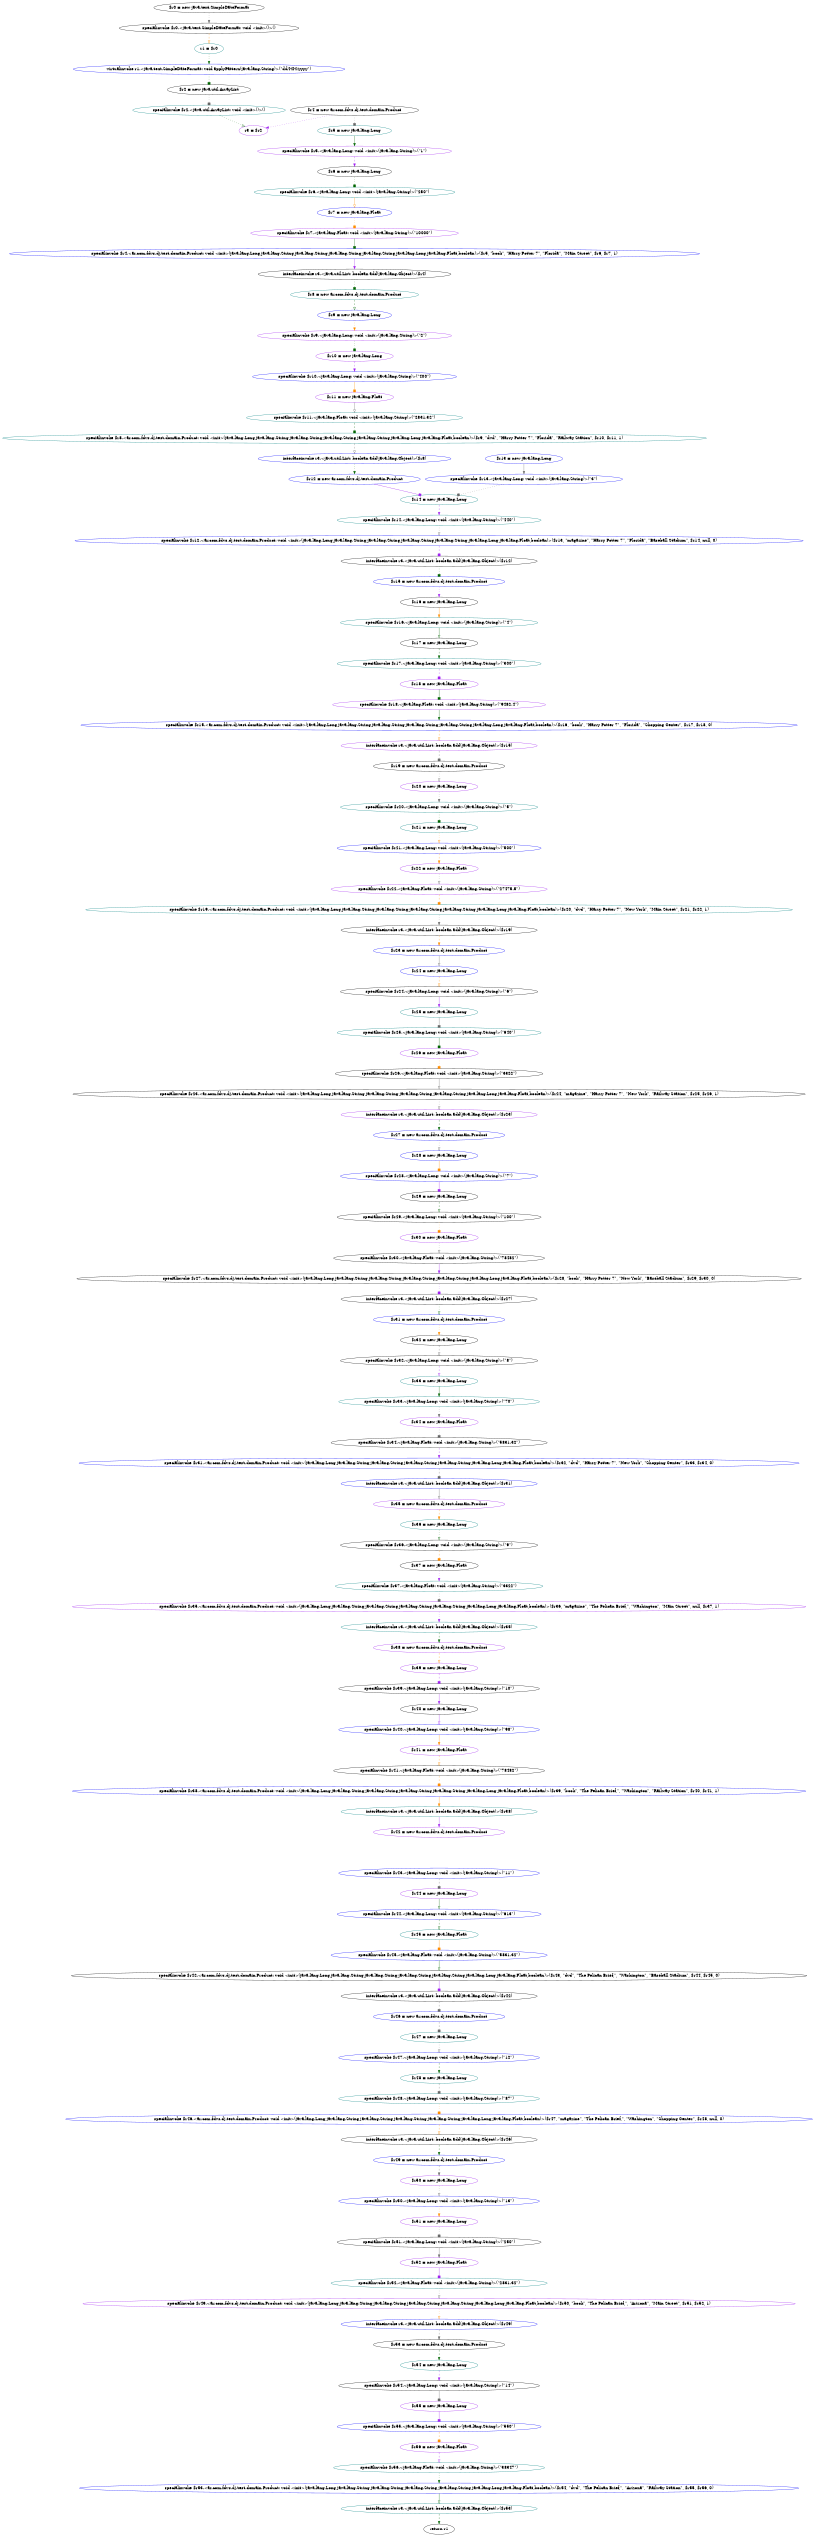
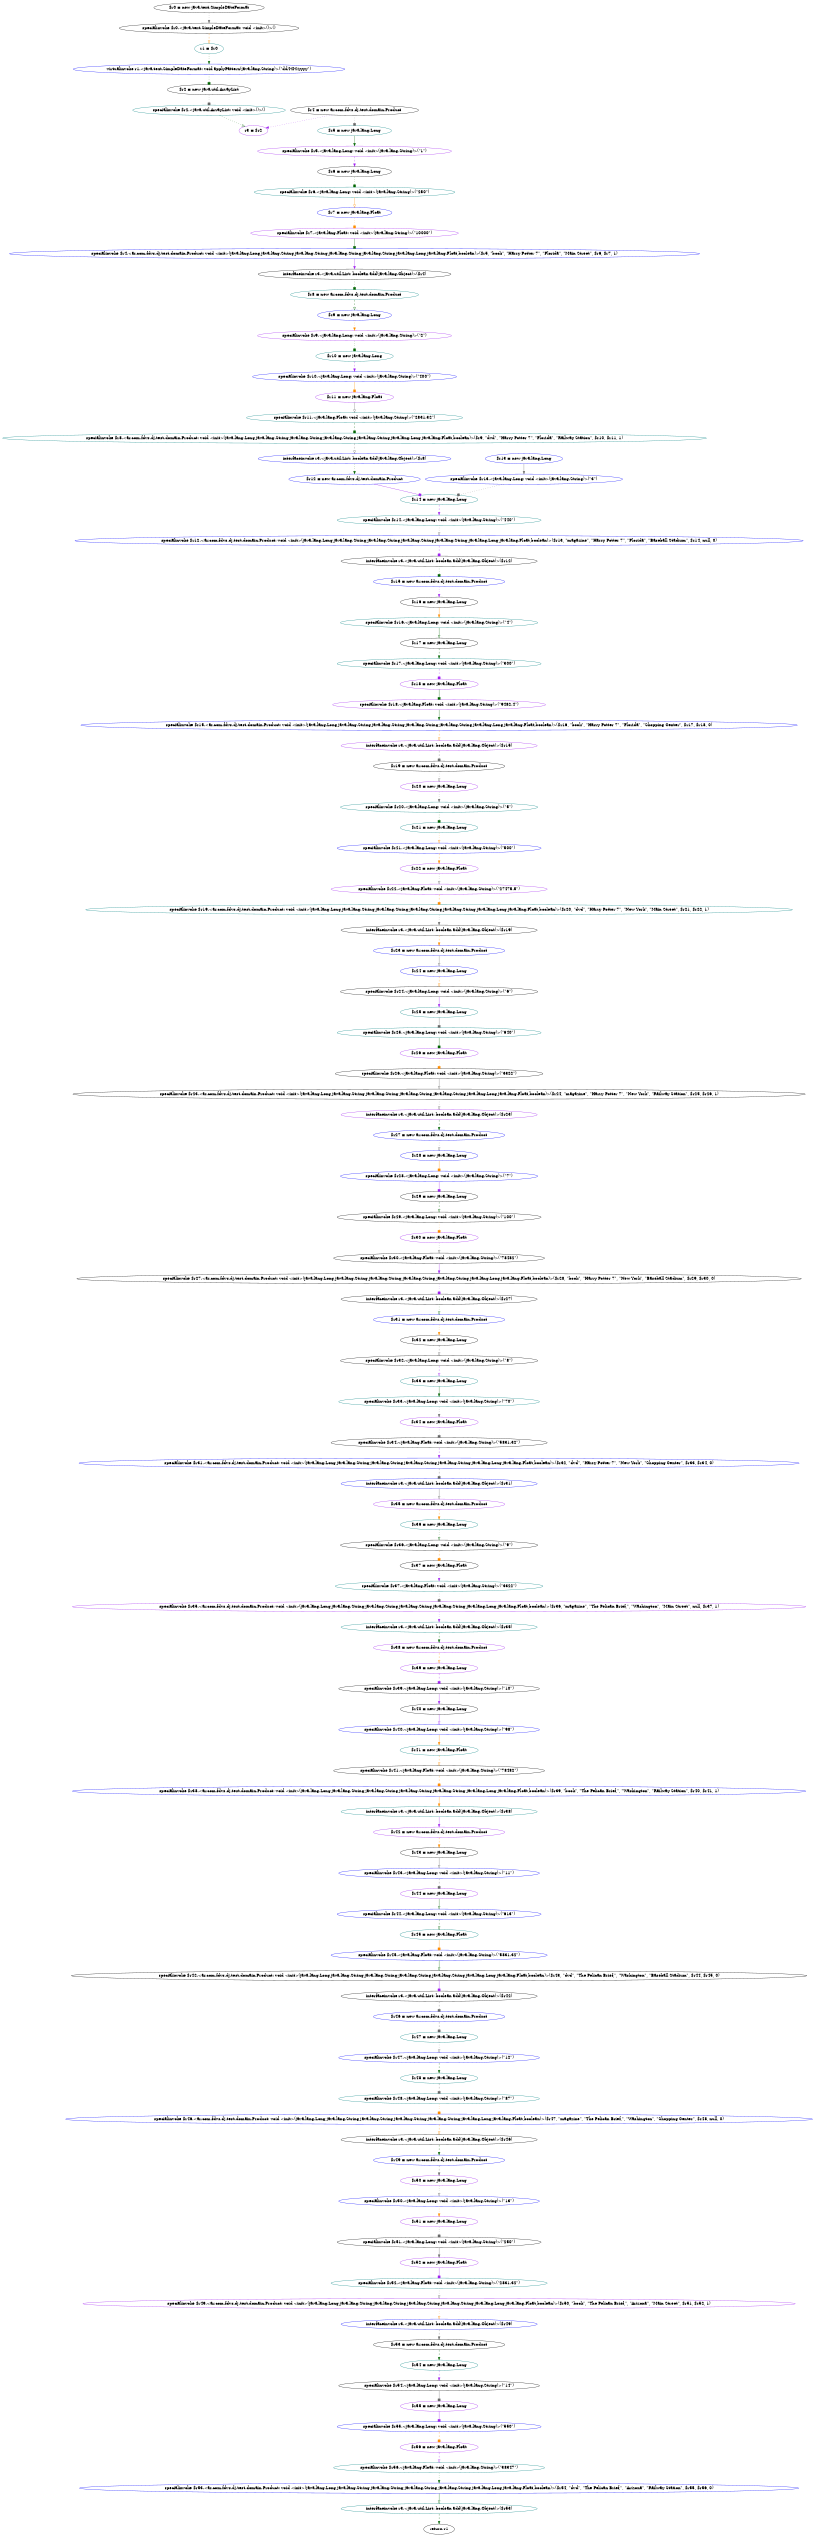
node "$r10 = new java.lang.Long": color purple -> teal
node "$r41 = new java.lang.Float": color purple -> teal
node "$r43 = new java.lang.Long": added
